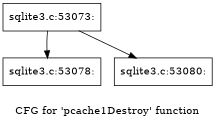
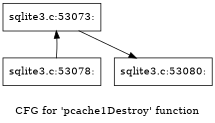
edge "sqlite3.c:53073:" -> "sqlite3.c:53078:": reversed
